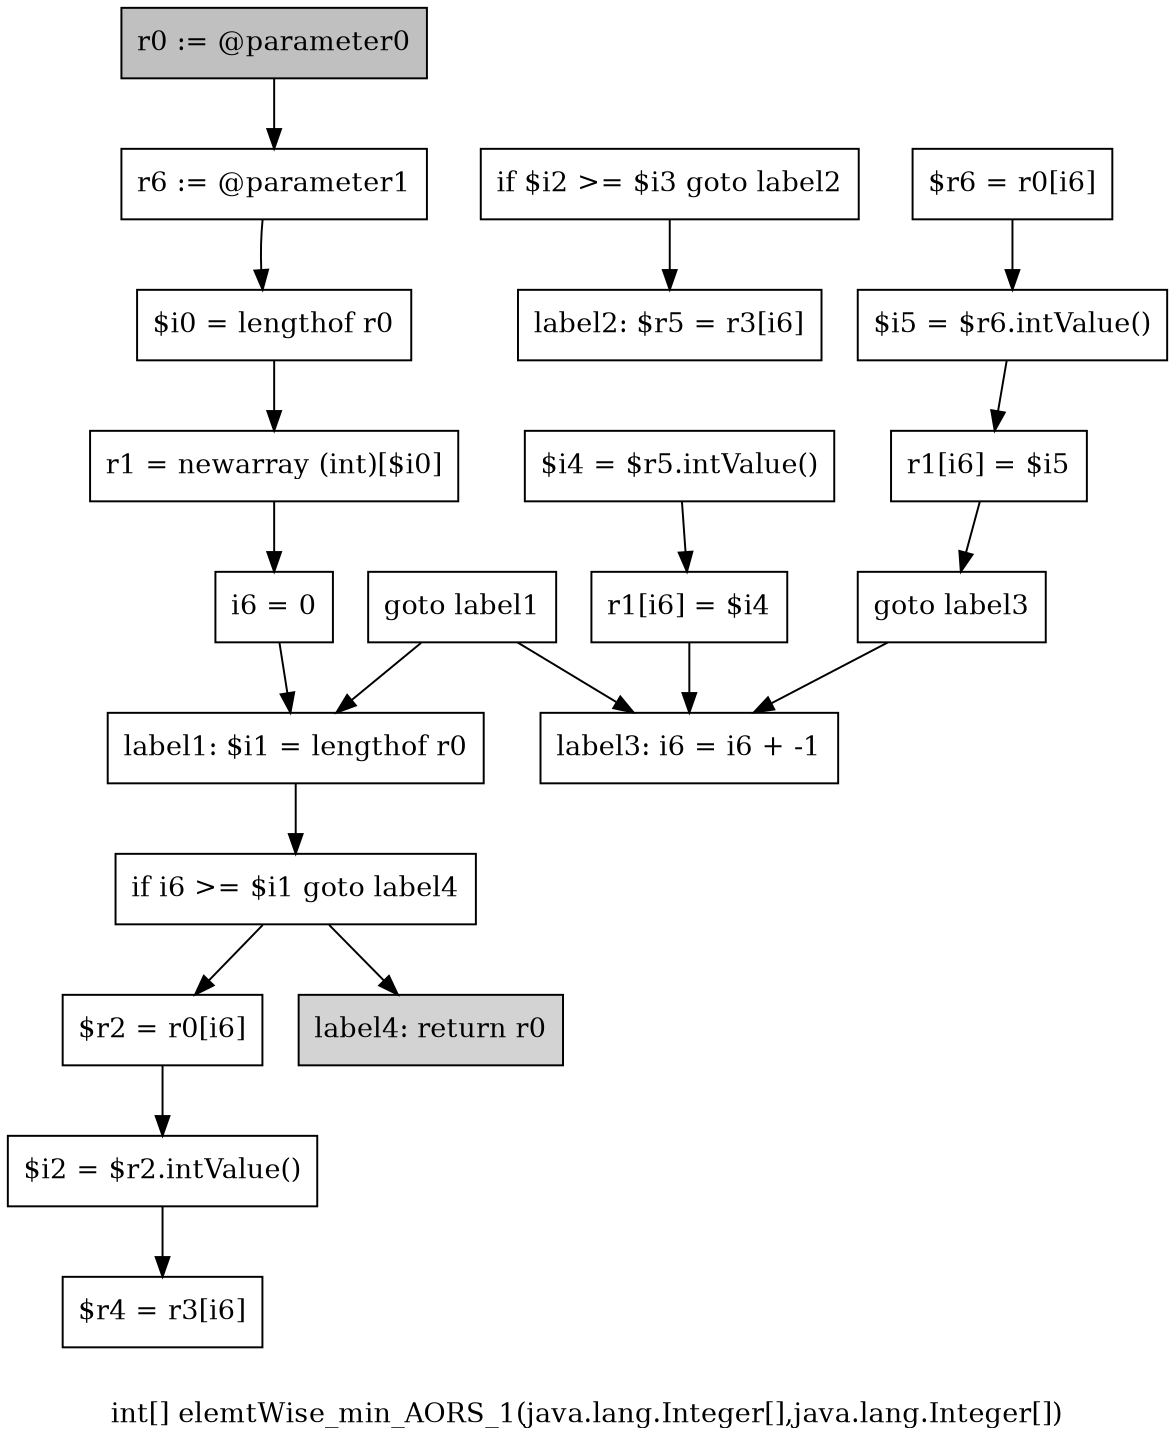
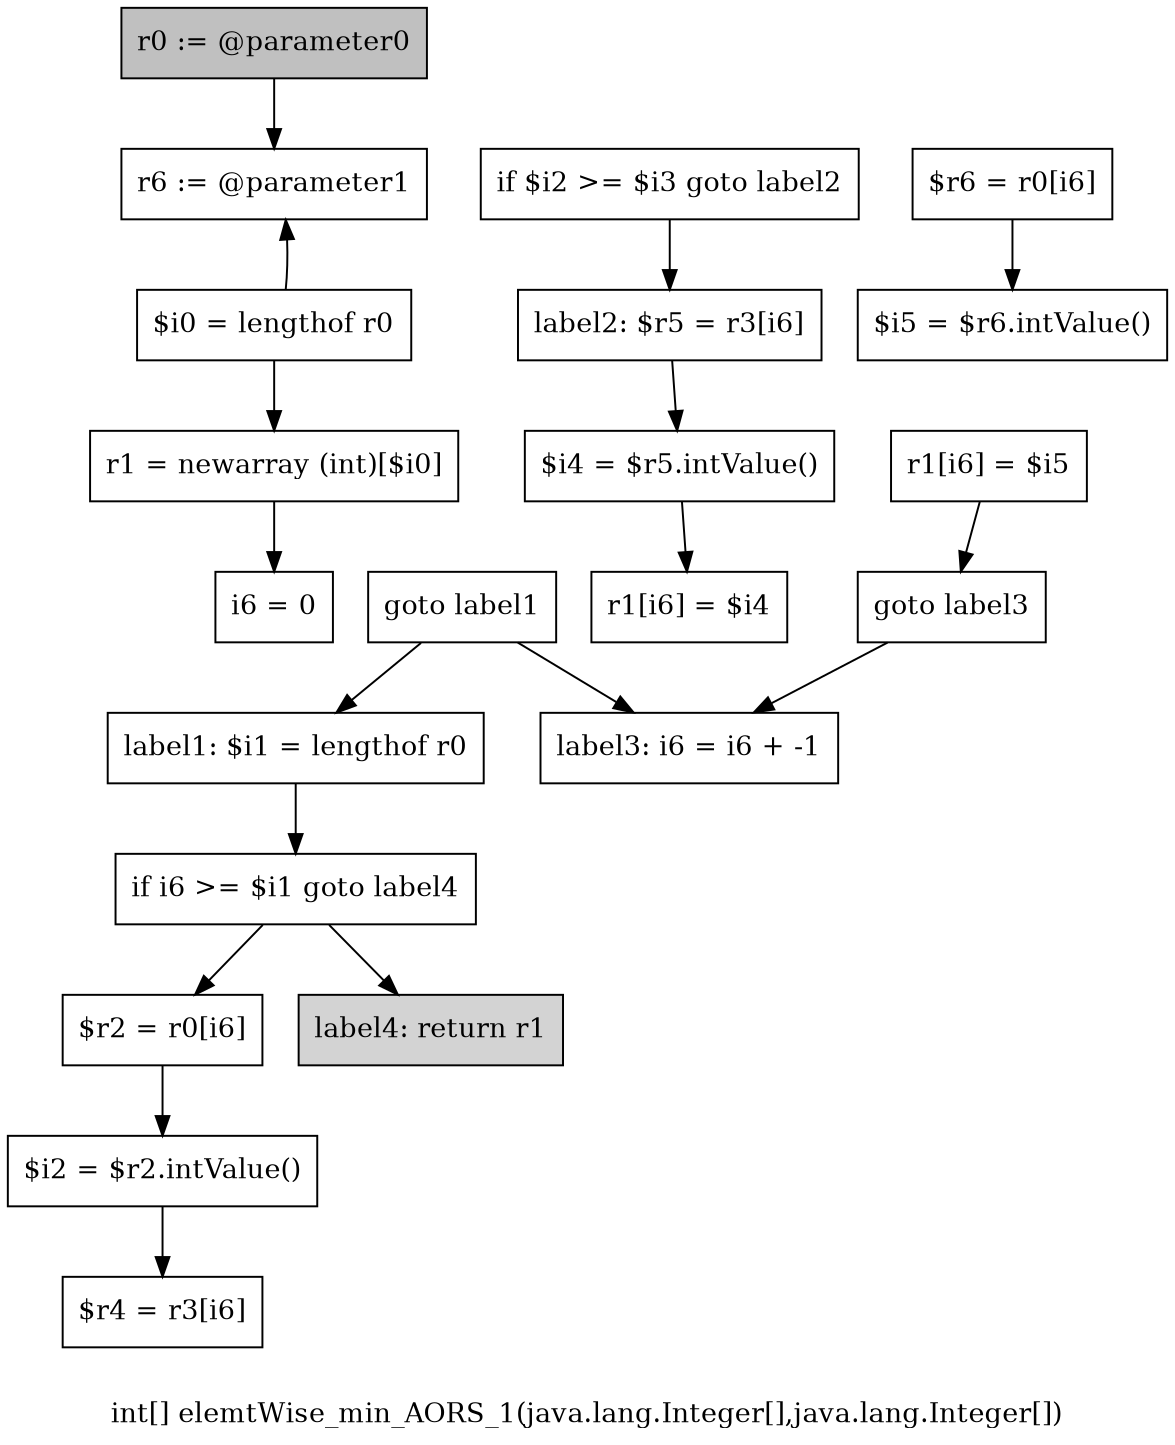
edge "r6 := @parameter1" -> "$i0 = lengthof r0": reversed
edge "label2: $r5 = r3[i6]" -> "$i4 = $r5.intValue()": added
edge "$i5 = $r6.intValue()" -> "r1[i6] = $i5": removed
edge "i6 = 0" -> "label1: $i1 = lengthof r0": removed
edge "r1[i6] = $i4" -> "label3: i6 = i6 + -1": removed
node "label4: return r0": label "label4: return r0" -> "label4: return r1"
